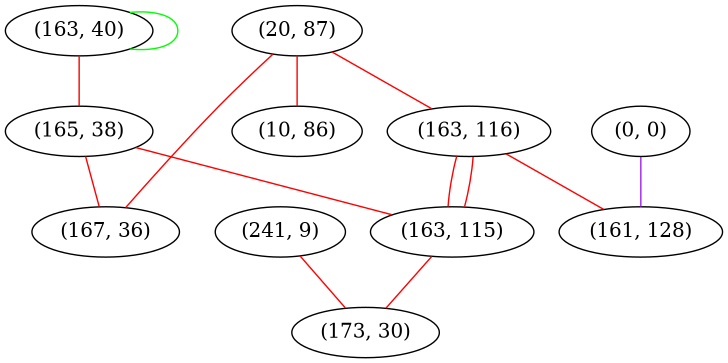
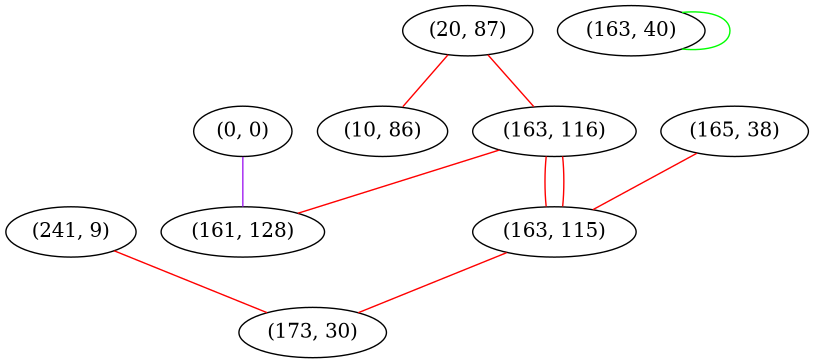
edge "(163, 40)" -- "(165, 38)": removed
node "(167, 36)": removed
